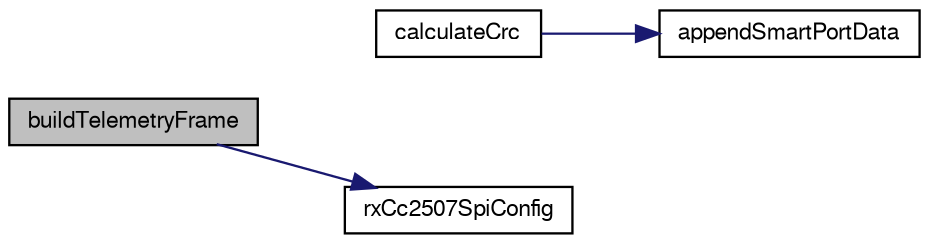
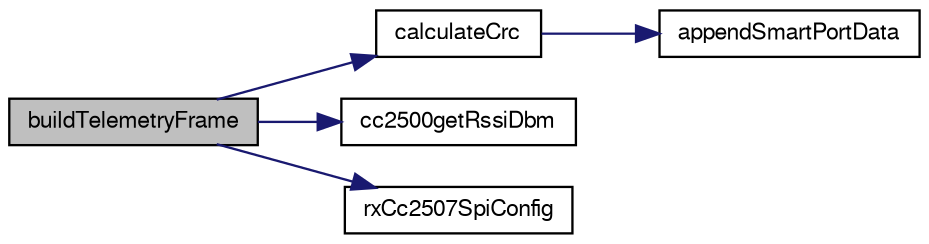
edge "buildTelemetryFrame" -> "calculateCrc": added
node "cc2500getRssiDbm": added
